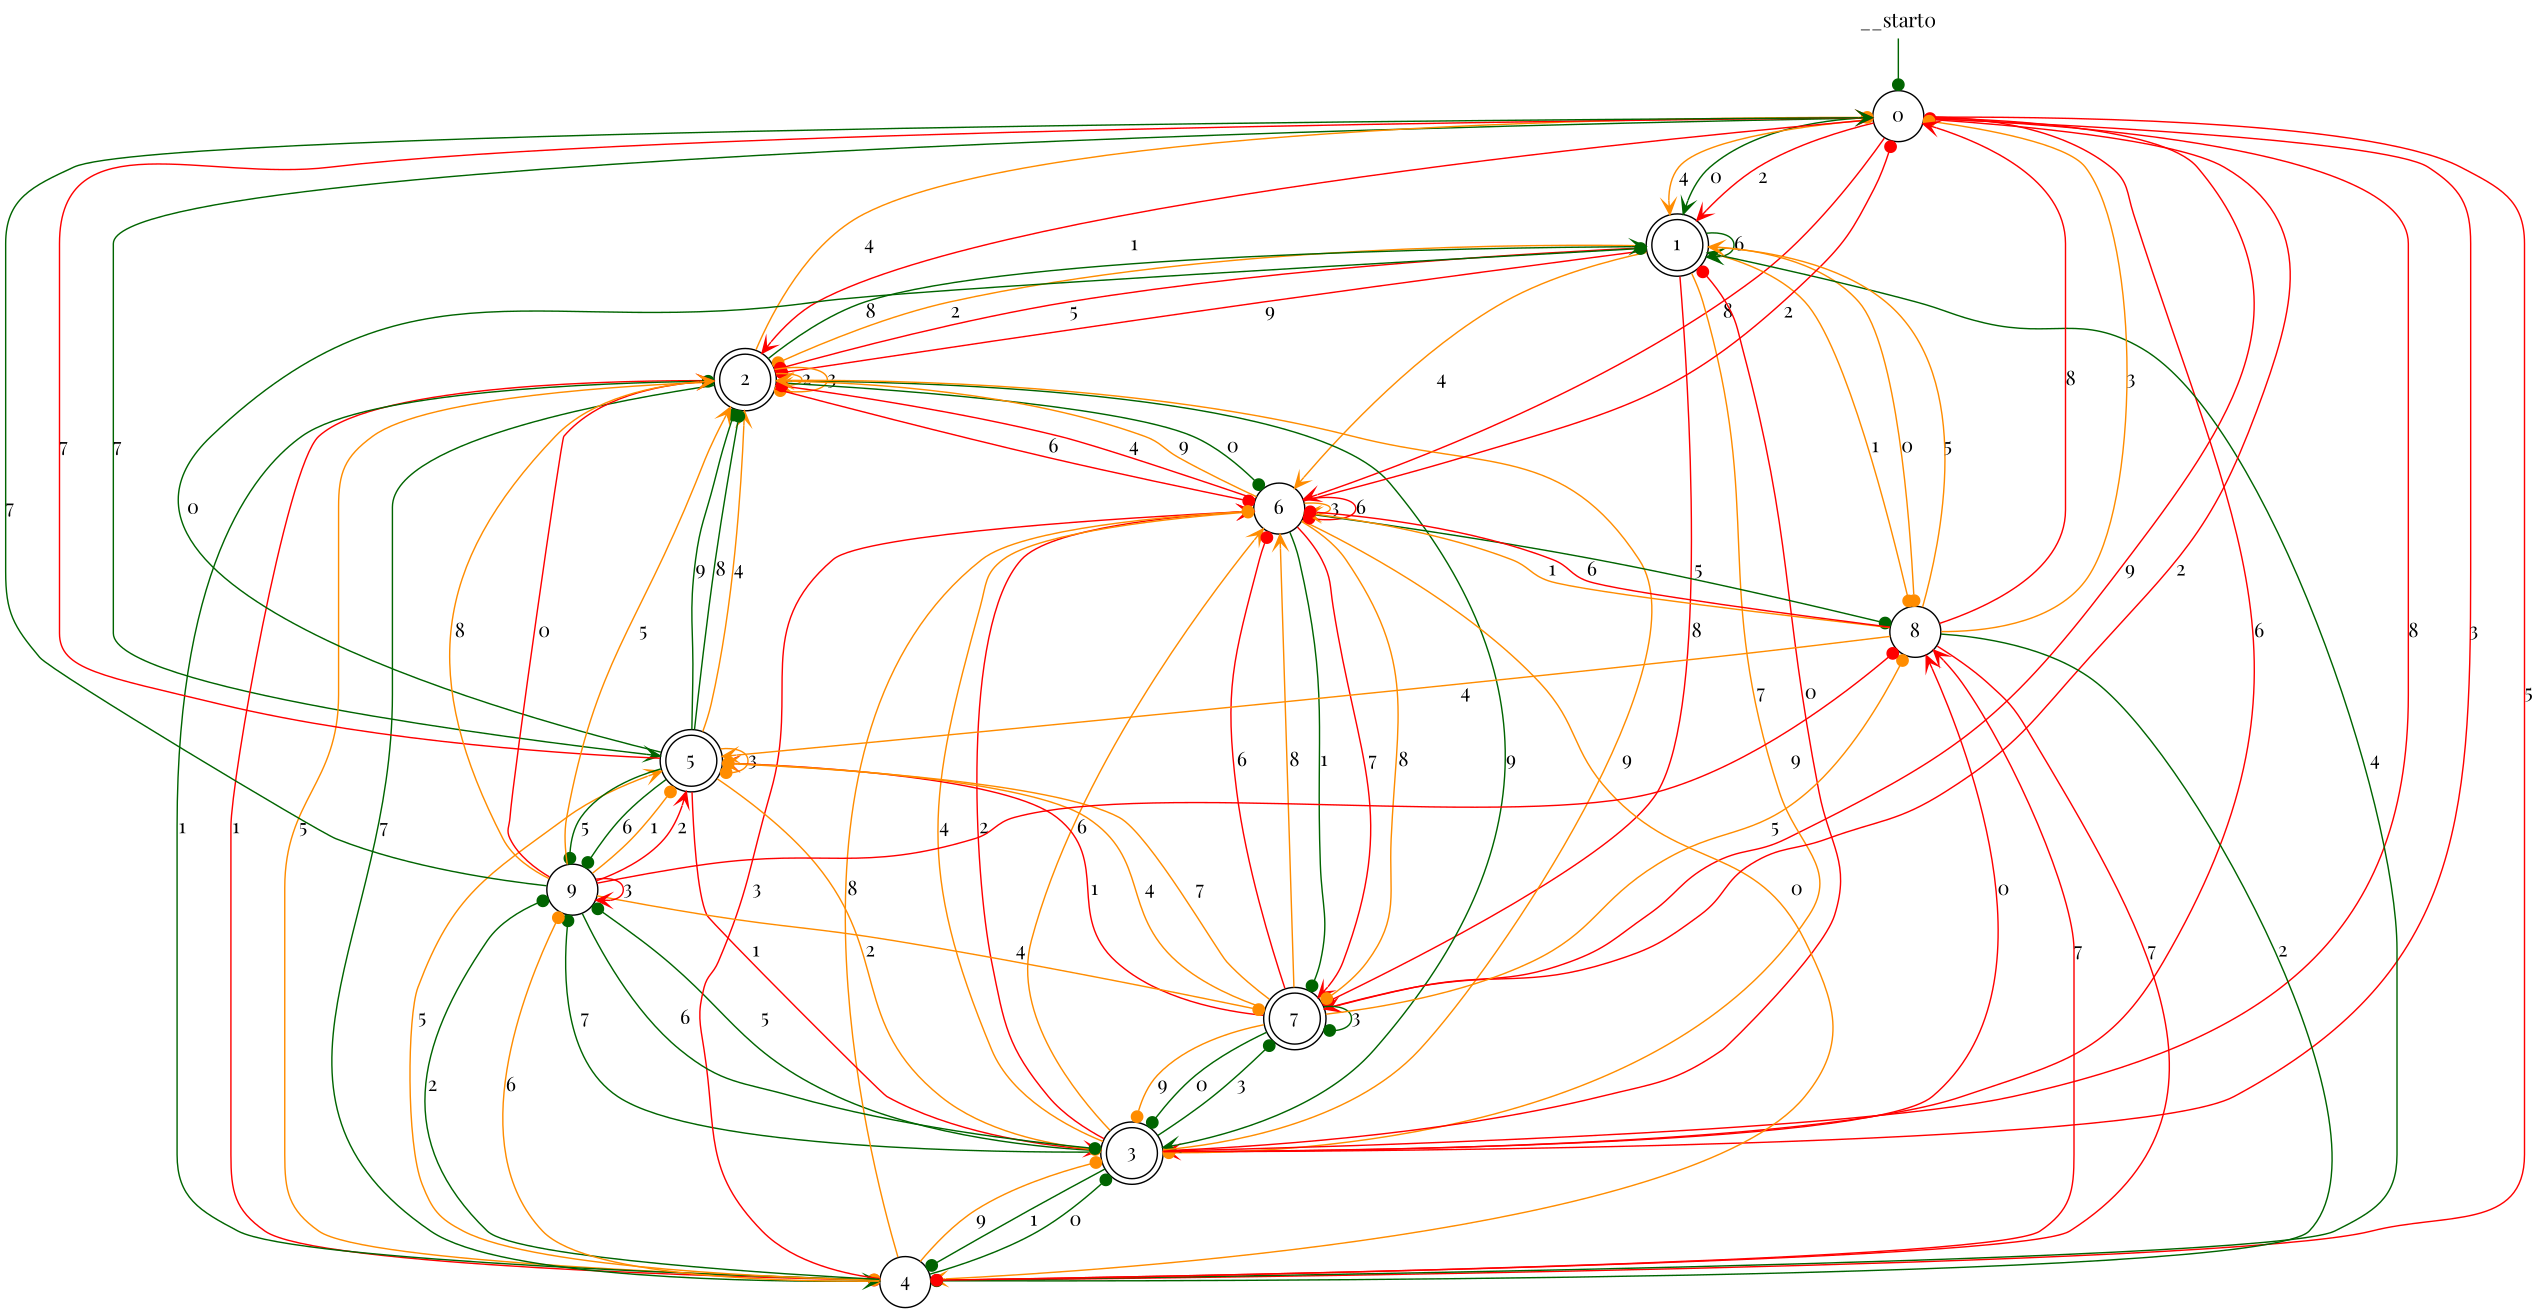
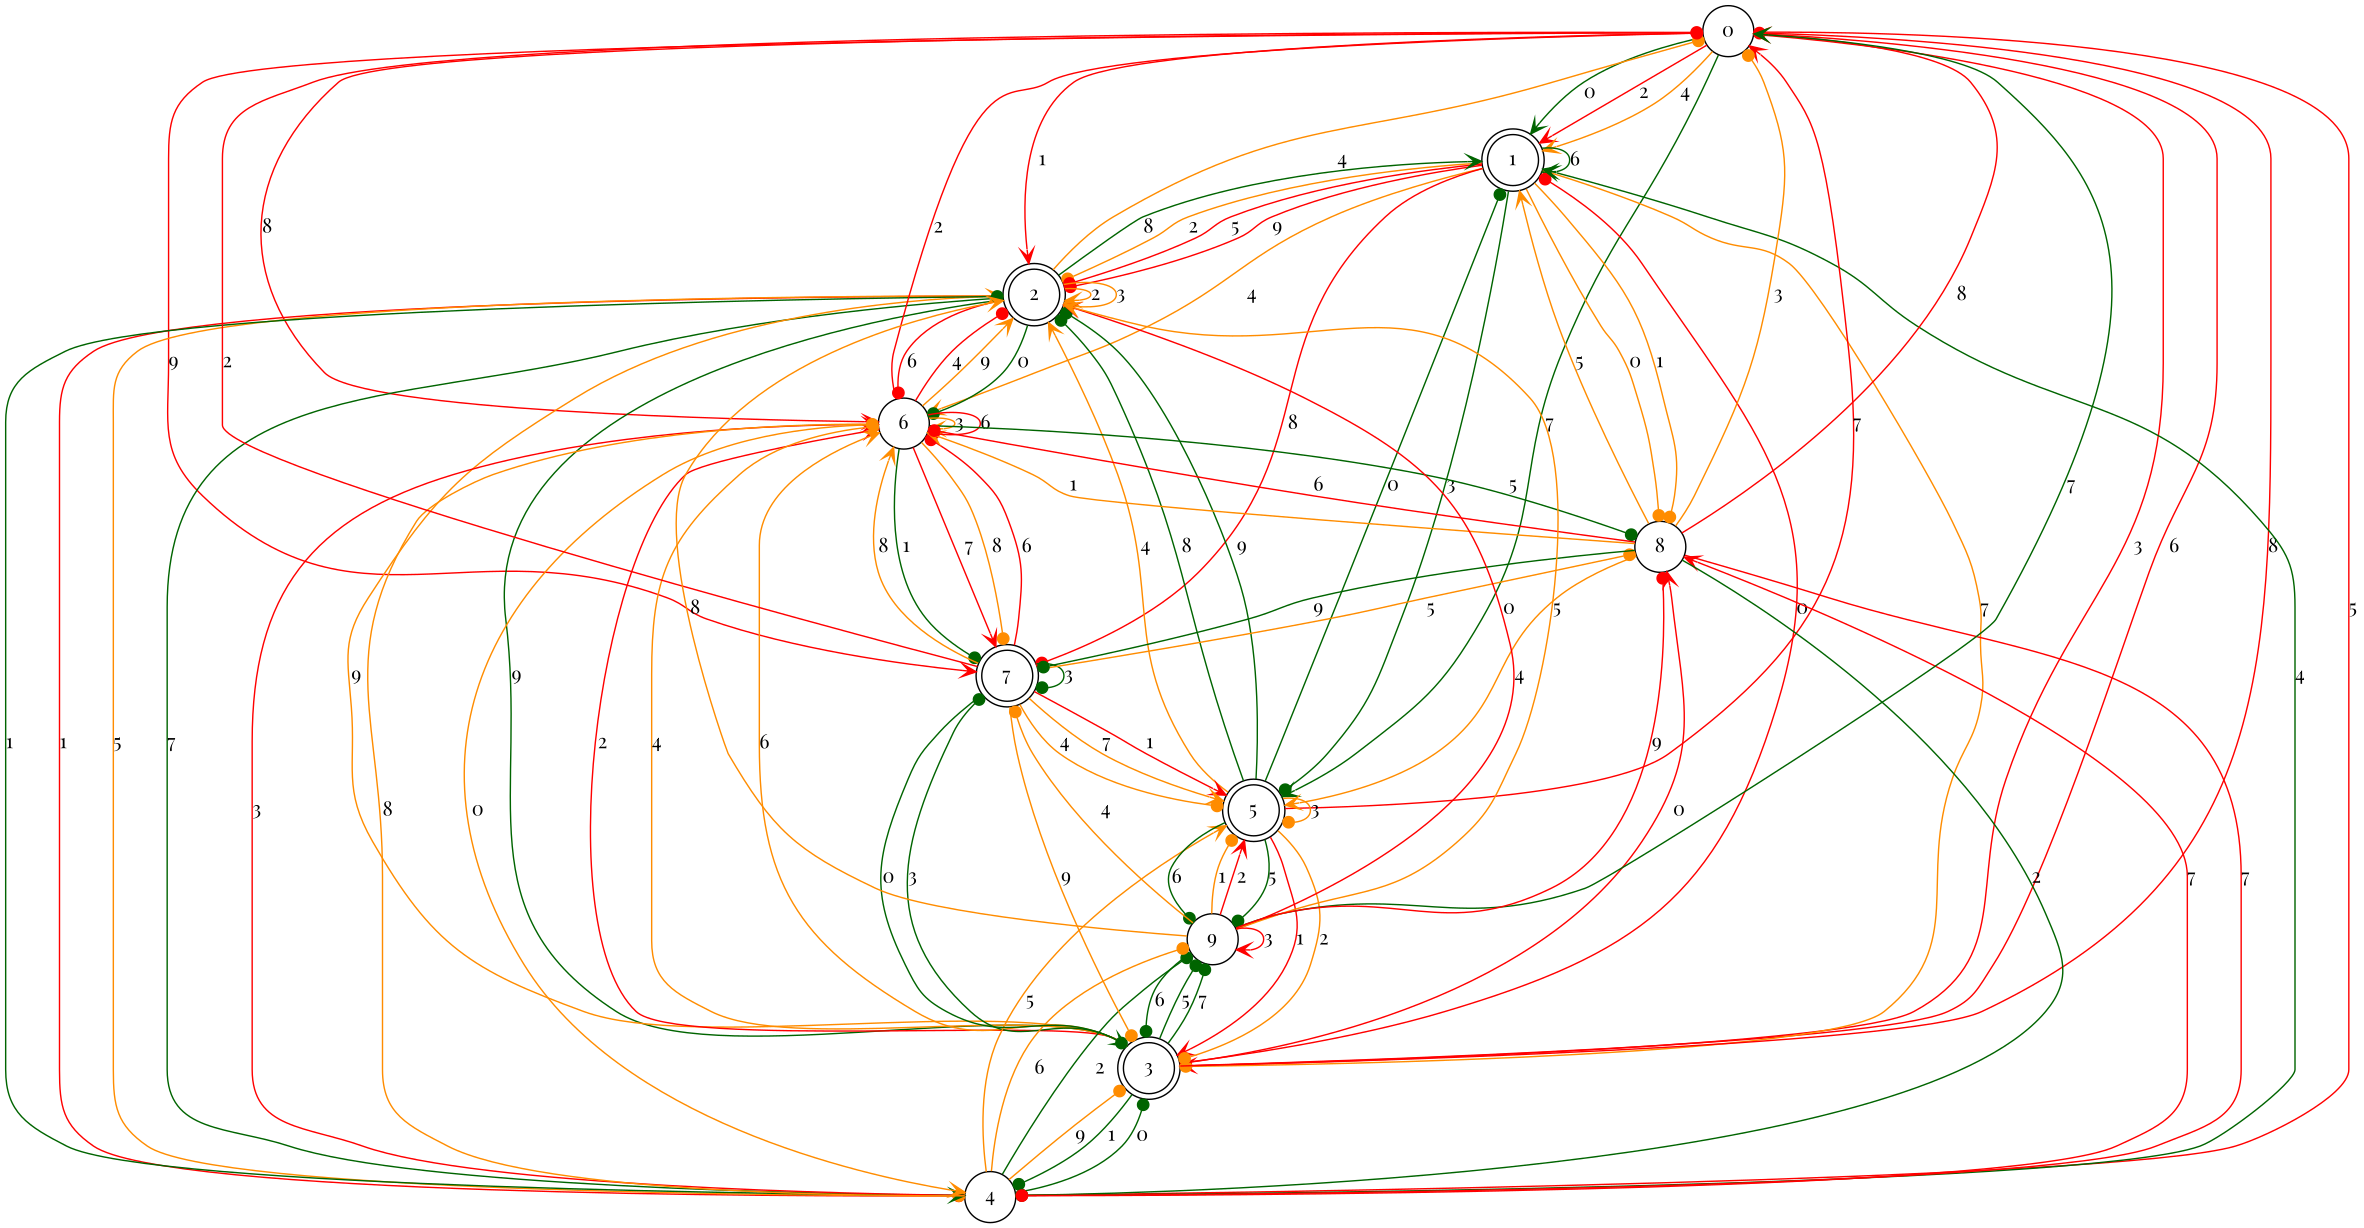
node "__start0": removed
edge "1" -> "5": added, label "3"
edge "8" -> "7": added, label "9"
